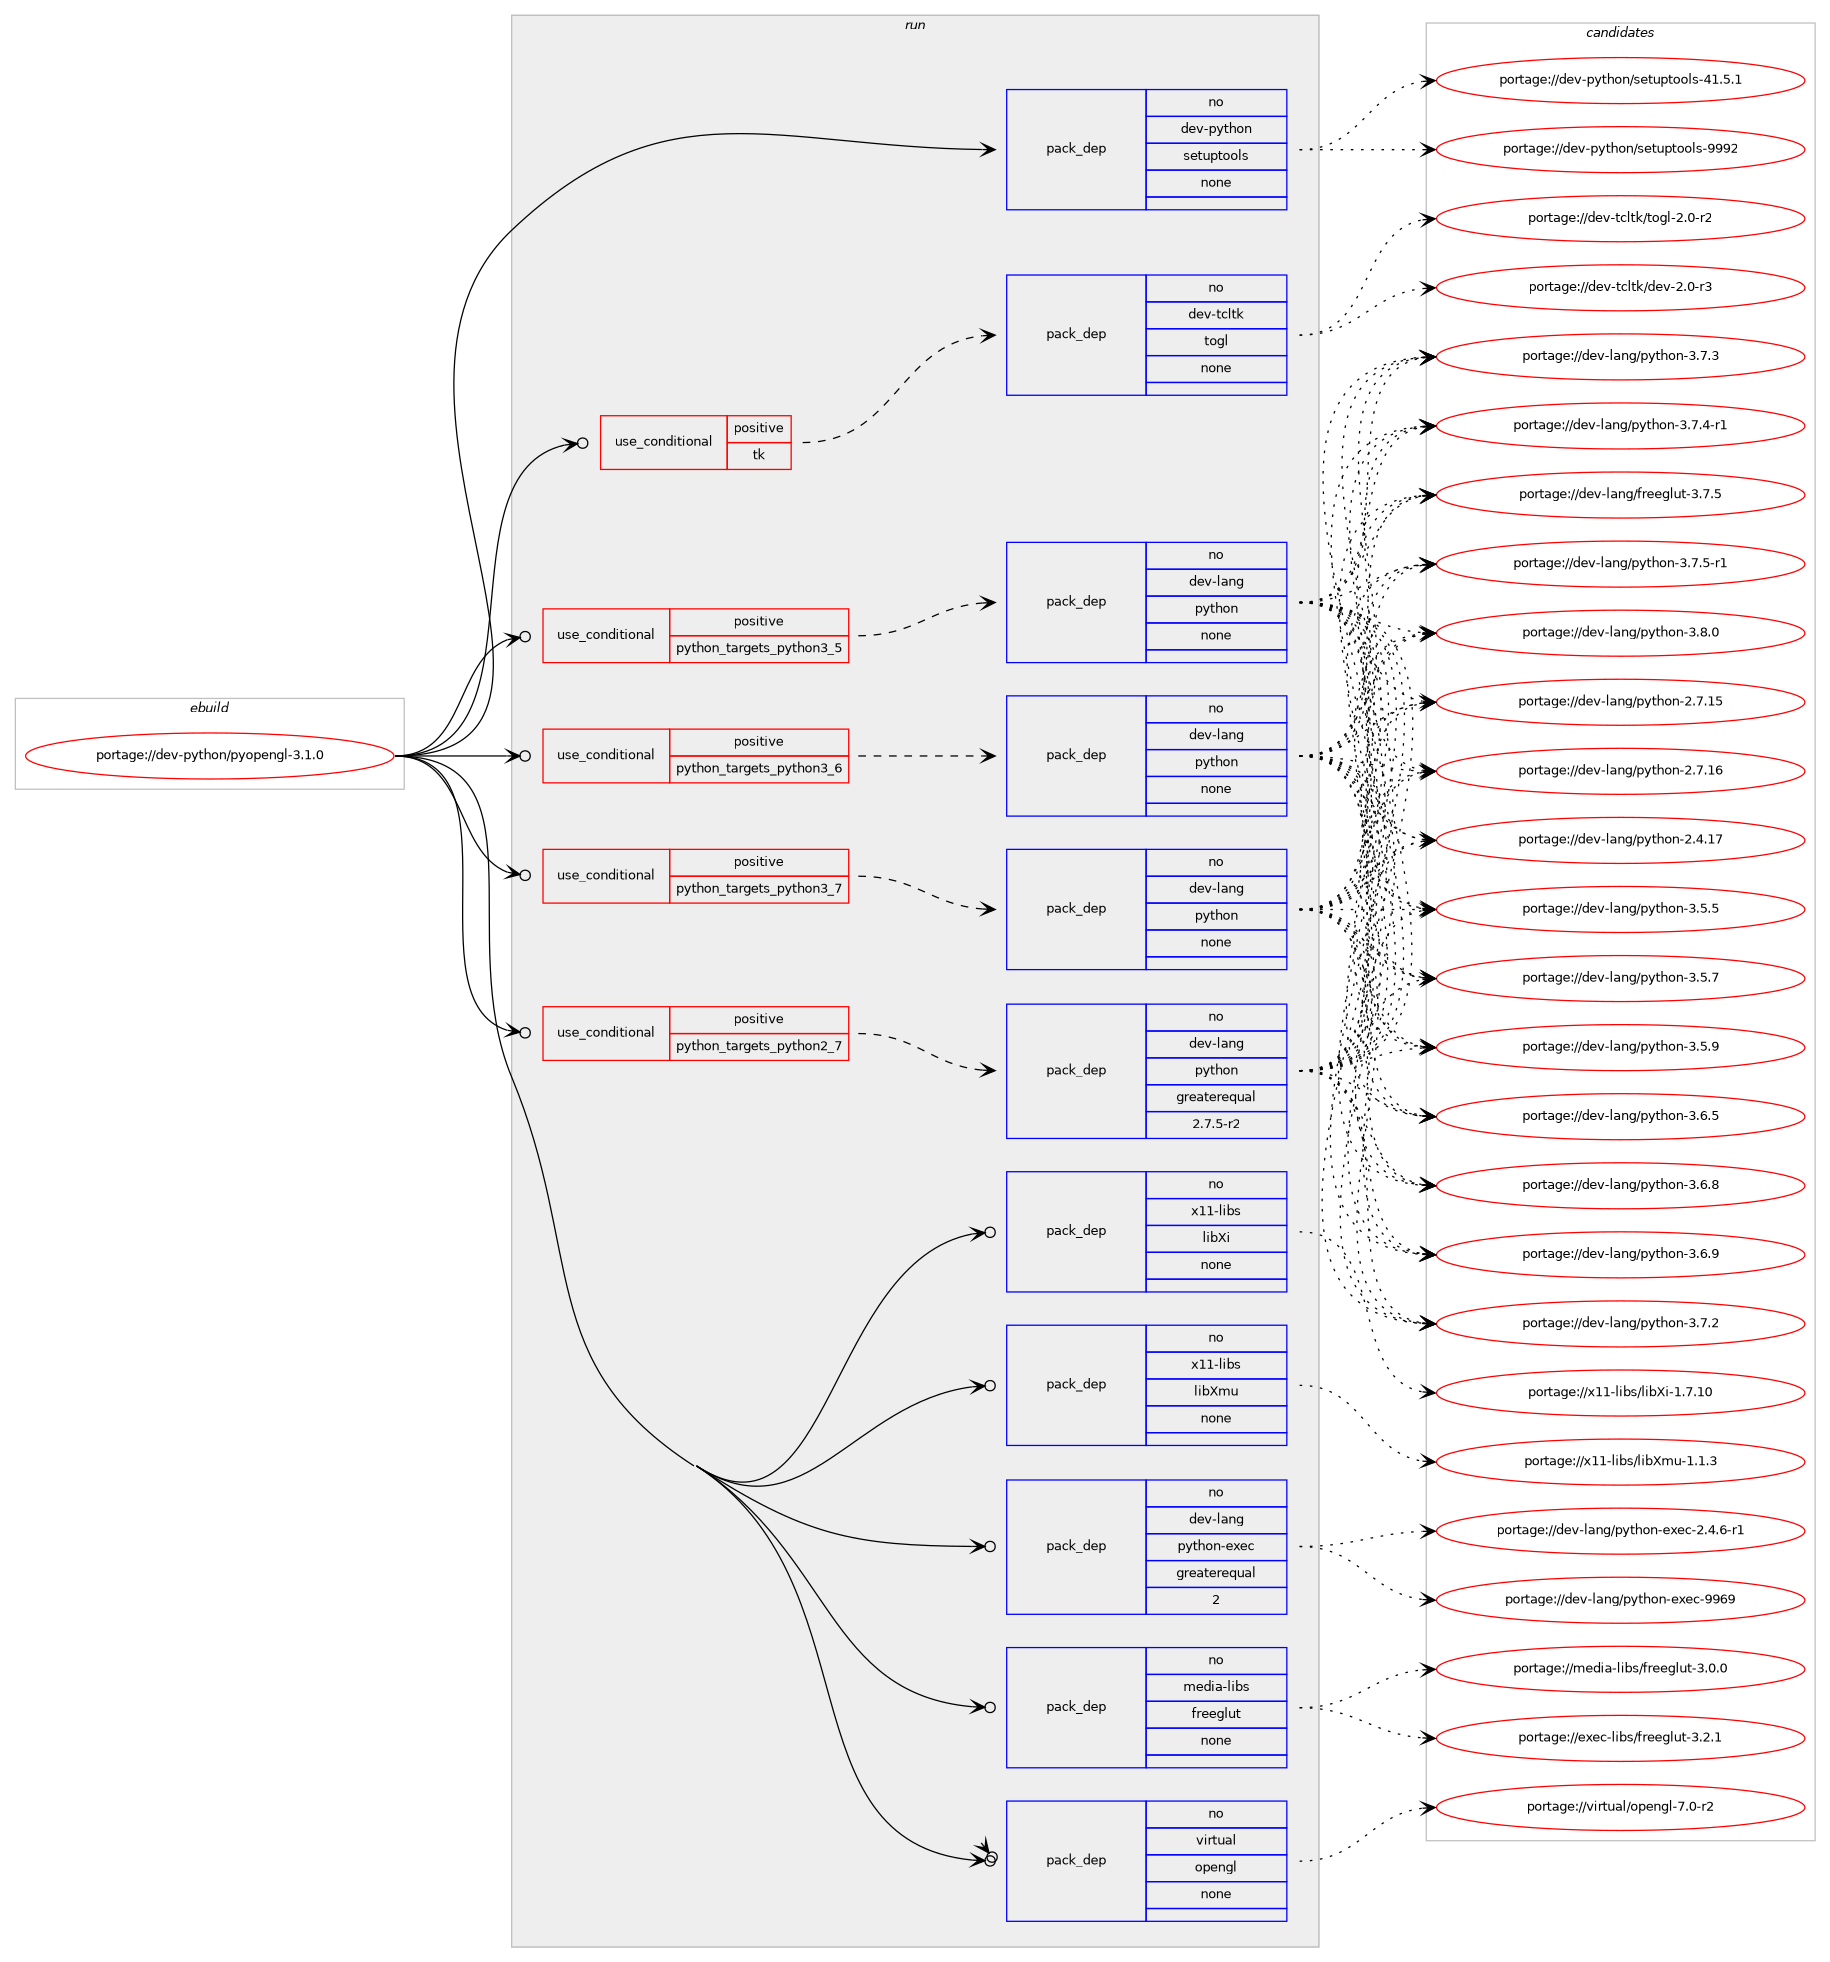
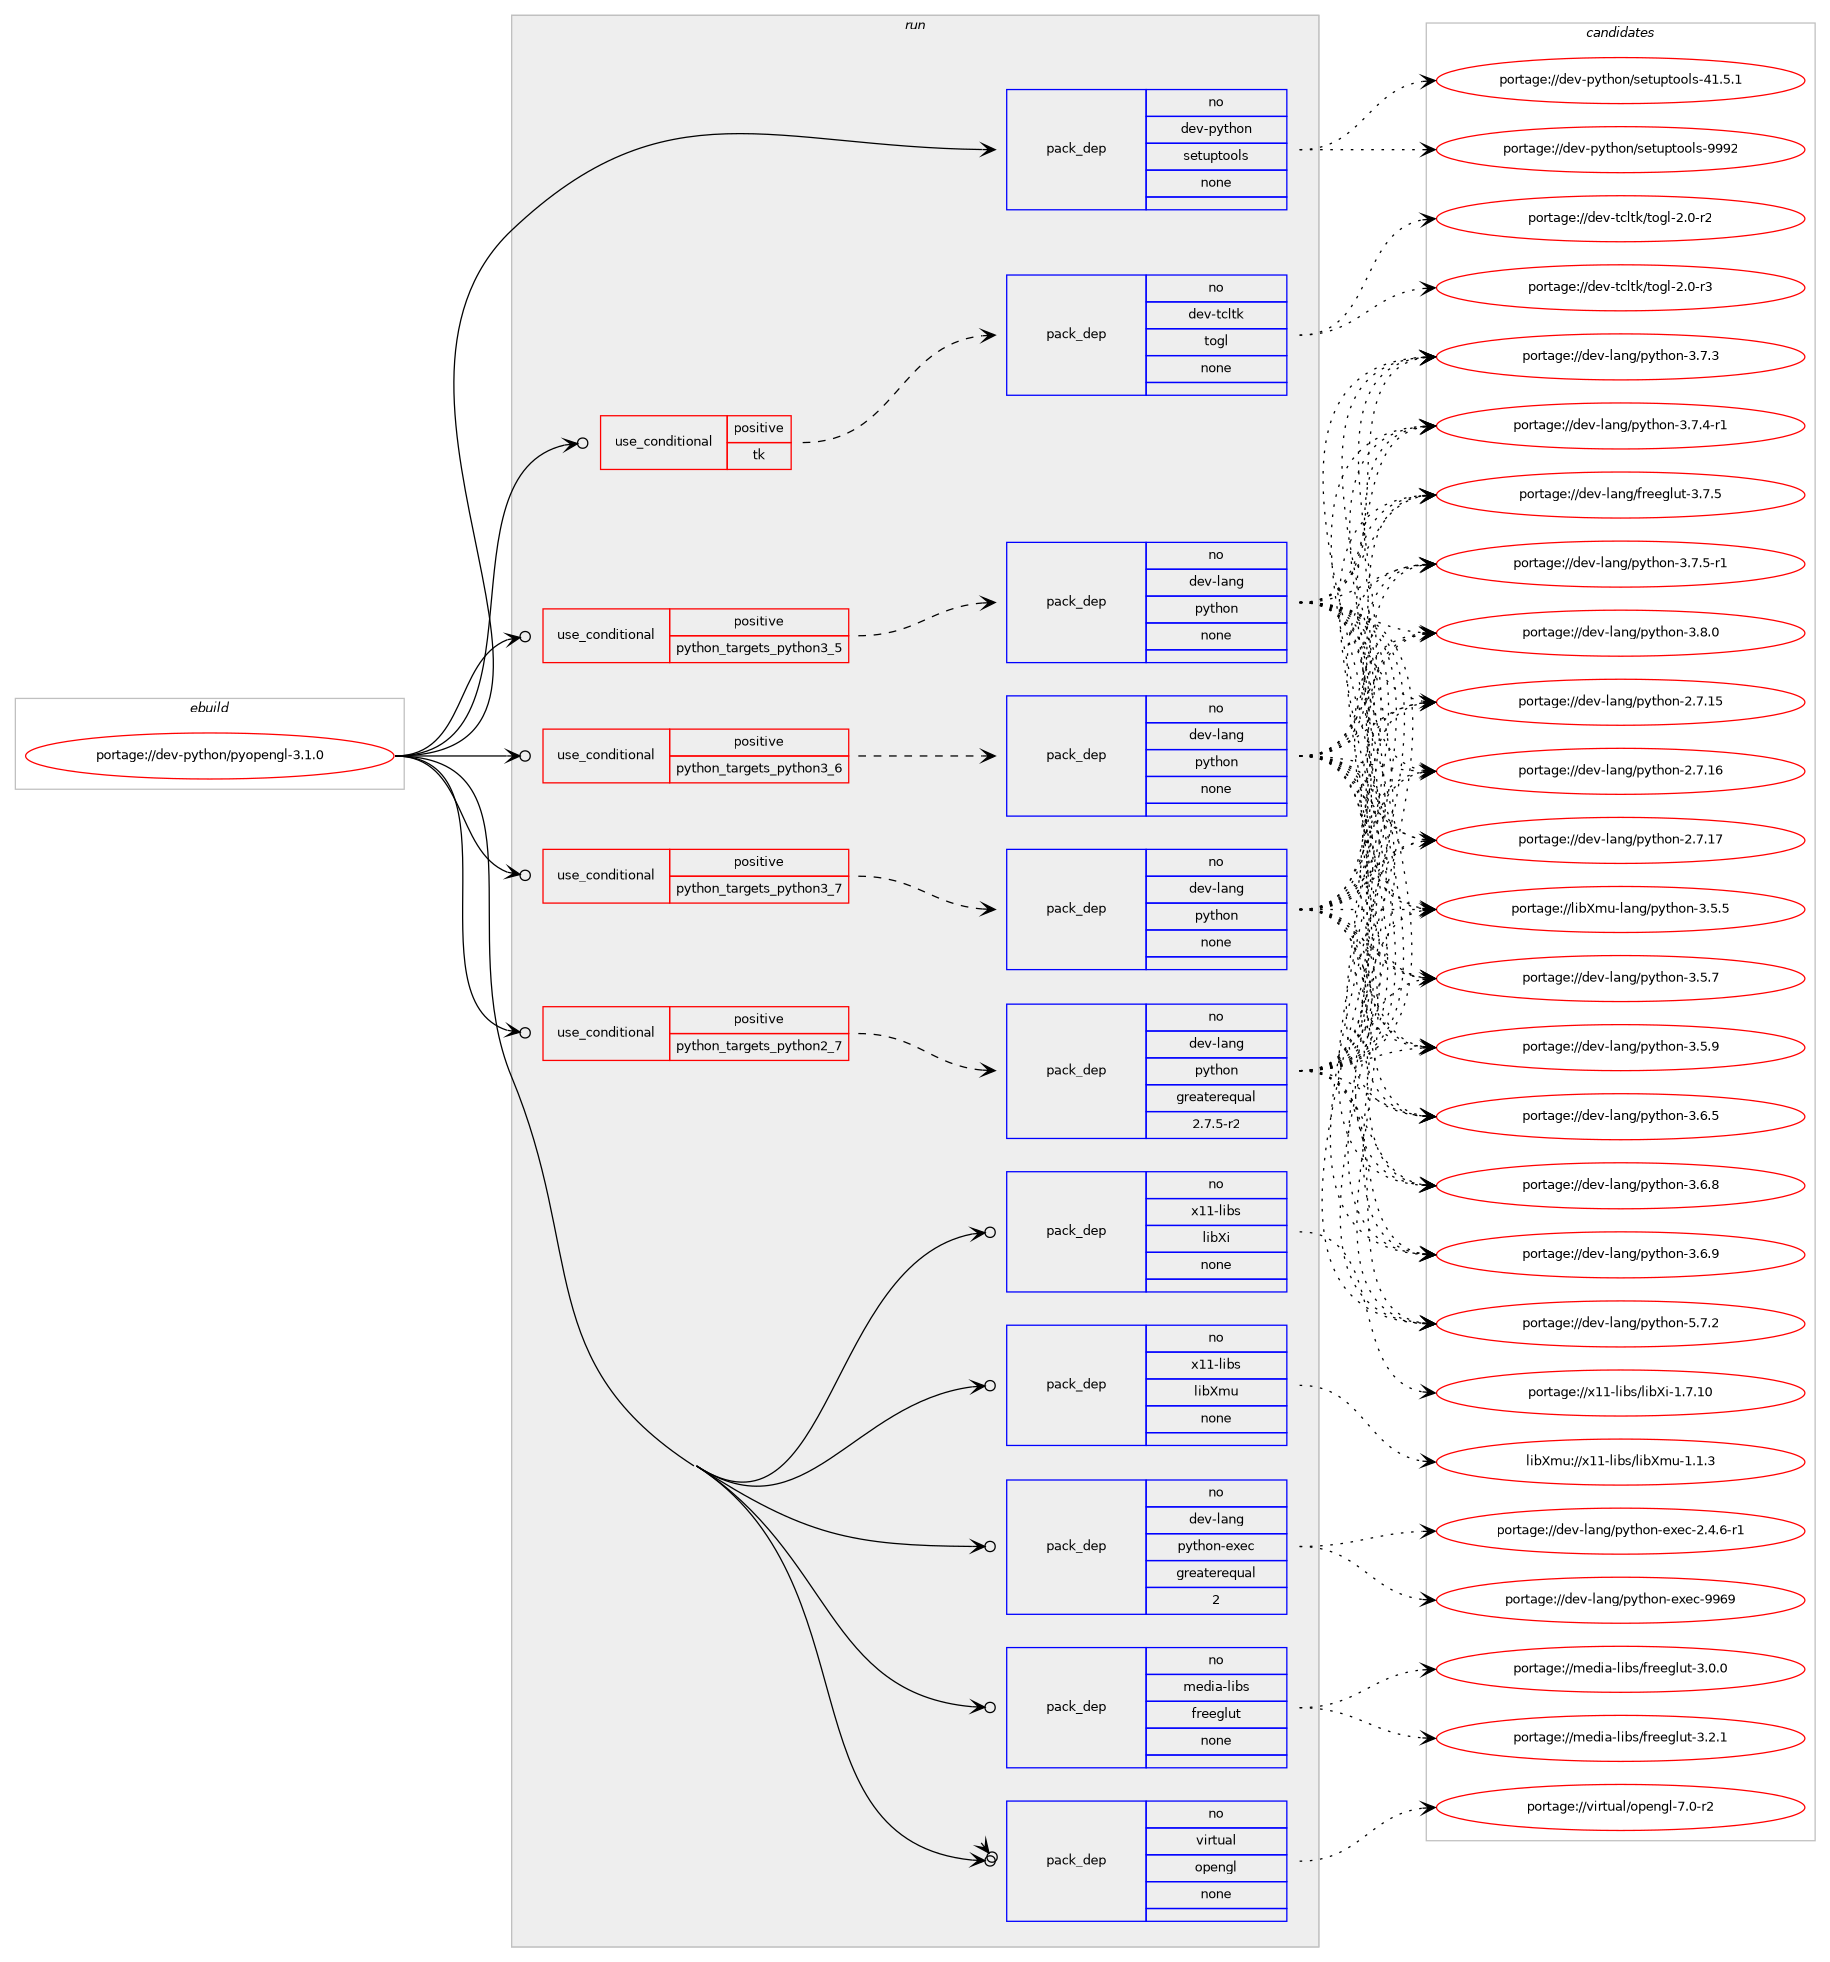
node "portage://dev-tcltk/dev-2.0-r3": label "portage://dev-tcltk/dev-2.0-r3" -> "portage://dev-tcltk/togl-2.0-r3"
node "portage://dev-lang/python-2.4.17": label "portage://dev-lang/python-2.4.17" -> "portage://dev-lang/python-2.7.17"
node "portage://dev-lang/python-3.5.5": label "portage://dev-lang/python-3.5.5" -> "portage://libXmu-lang/python-3.5.5"
node "portage://dev-lang/python-3.7.2": label "portage://dev-lang/python-3.7.2" -> "portage://dev-lang/python-5.7.2"
node "portage://x11-libs/libXmu-1.1.3": label "portage://x11-libs/libXmu-1.1.3" -> "libXmu://x11-libs/libXmu-1.1.3"
node "portage://exec-libs/freeglut-3.2.1": label "portage://exec-libs/freeglut-3.2.1" -> "portage://media-libs/freeglut-3.2.1"
